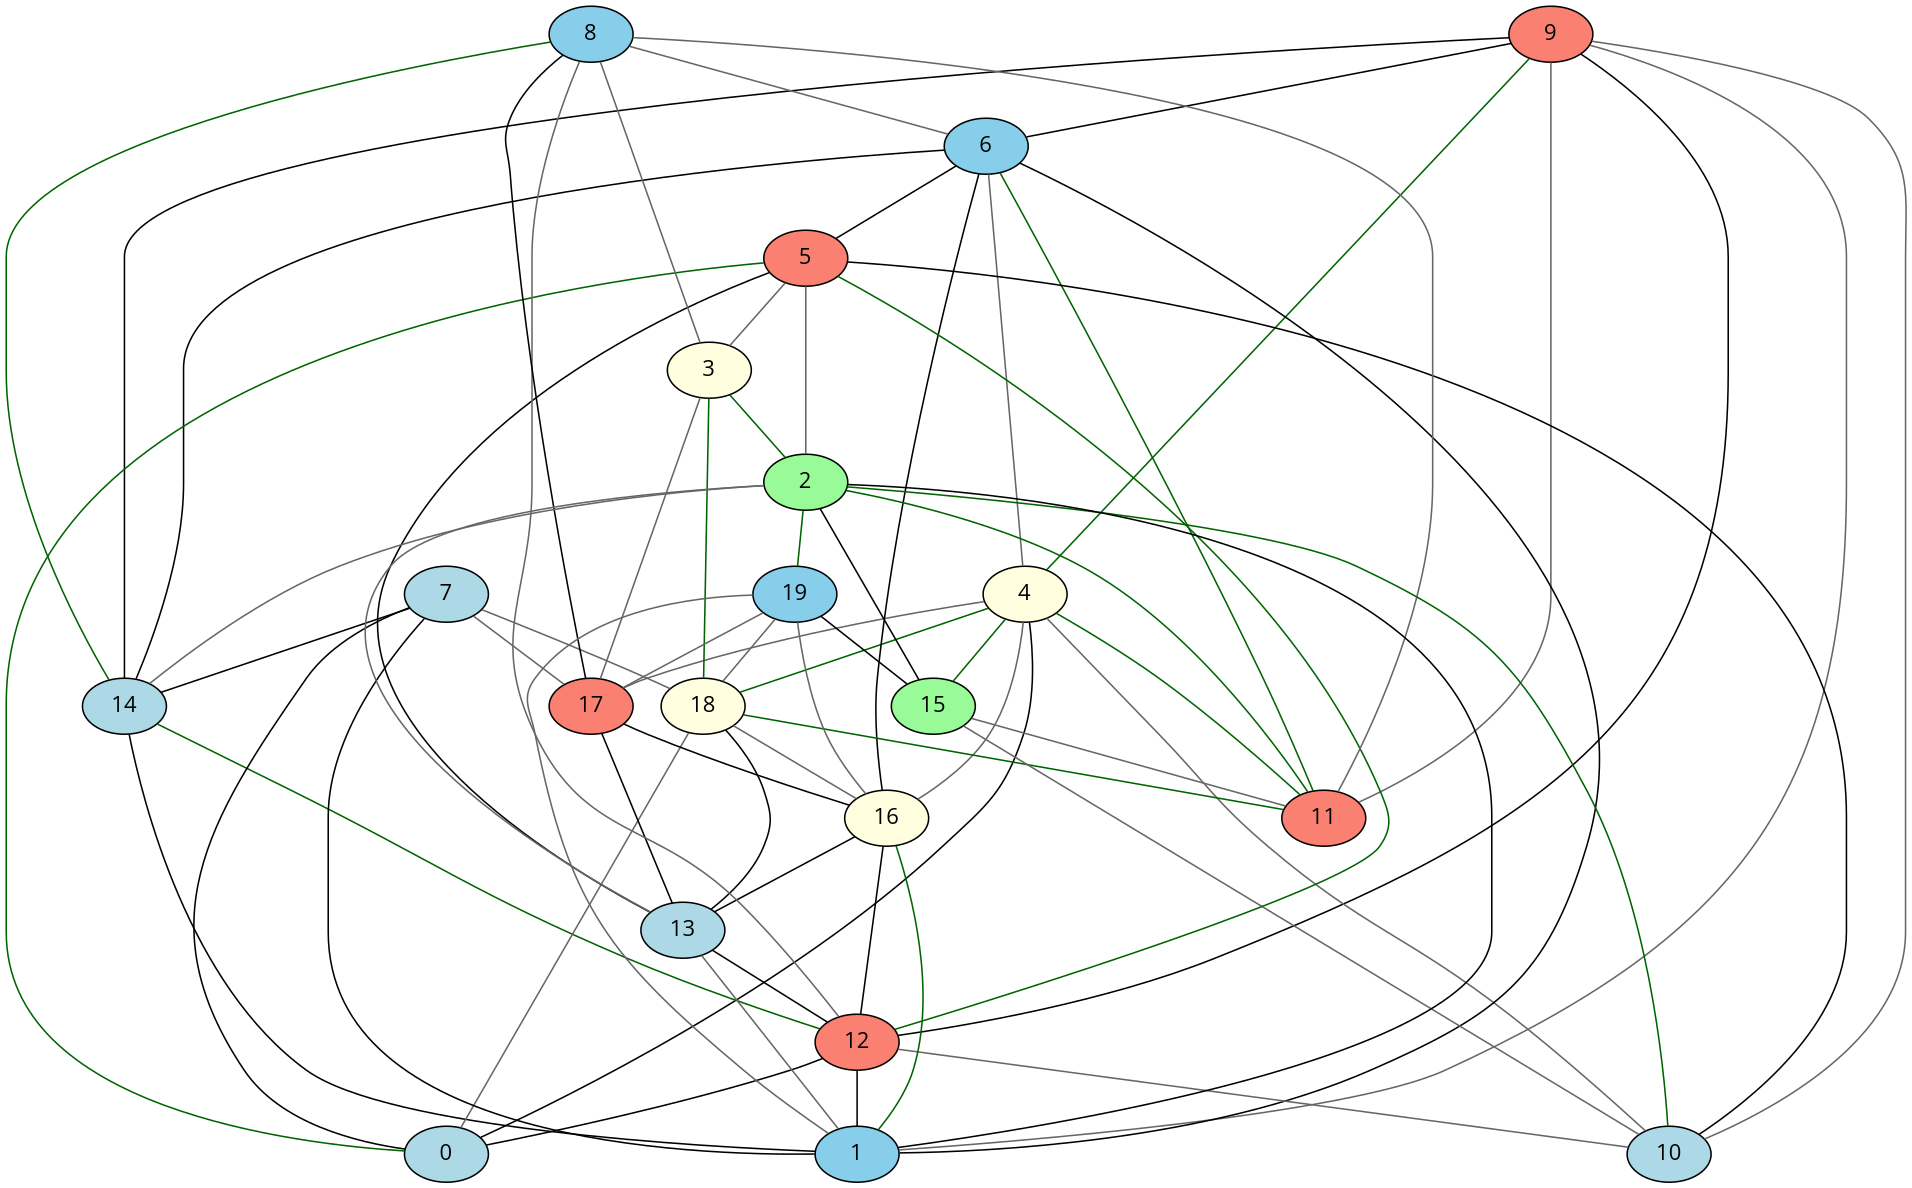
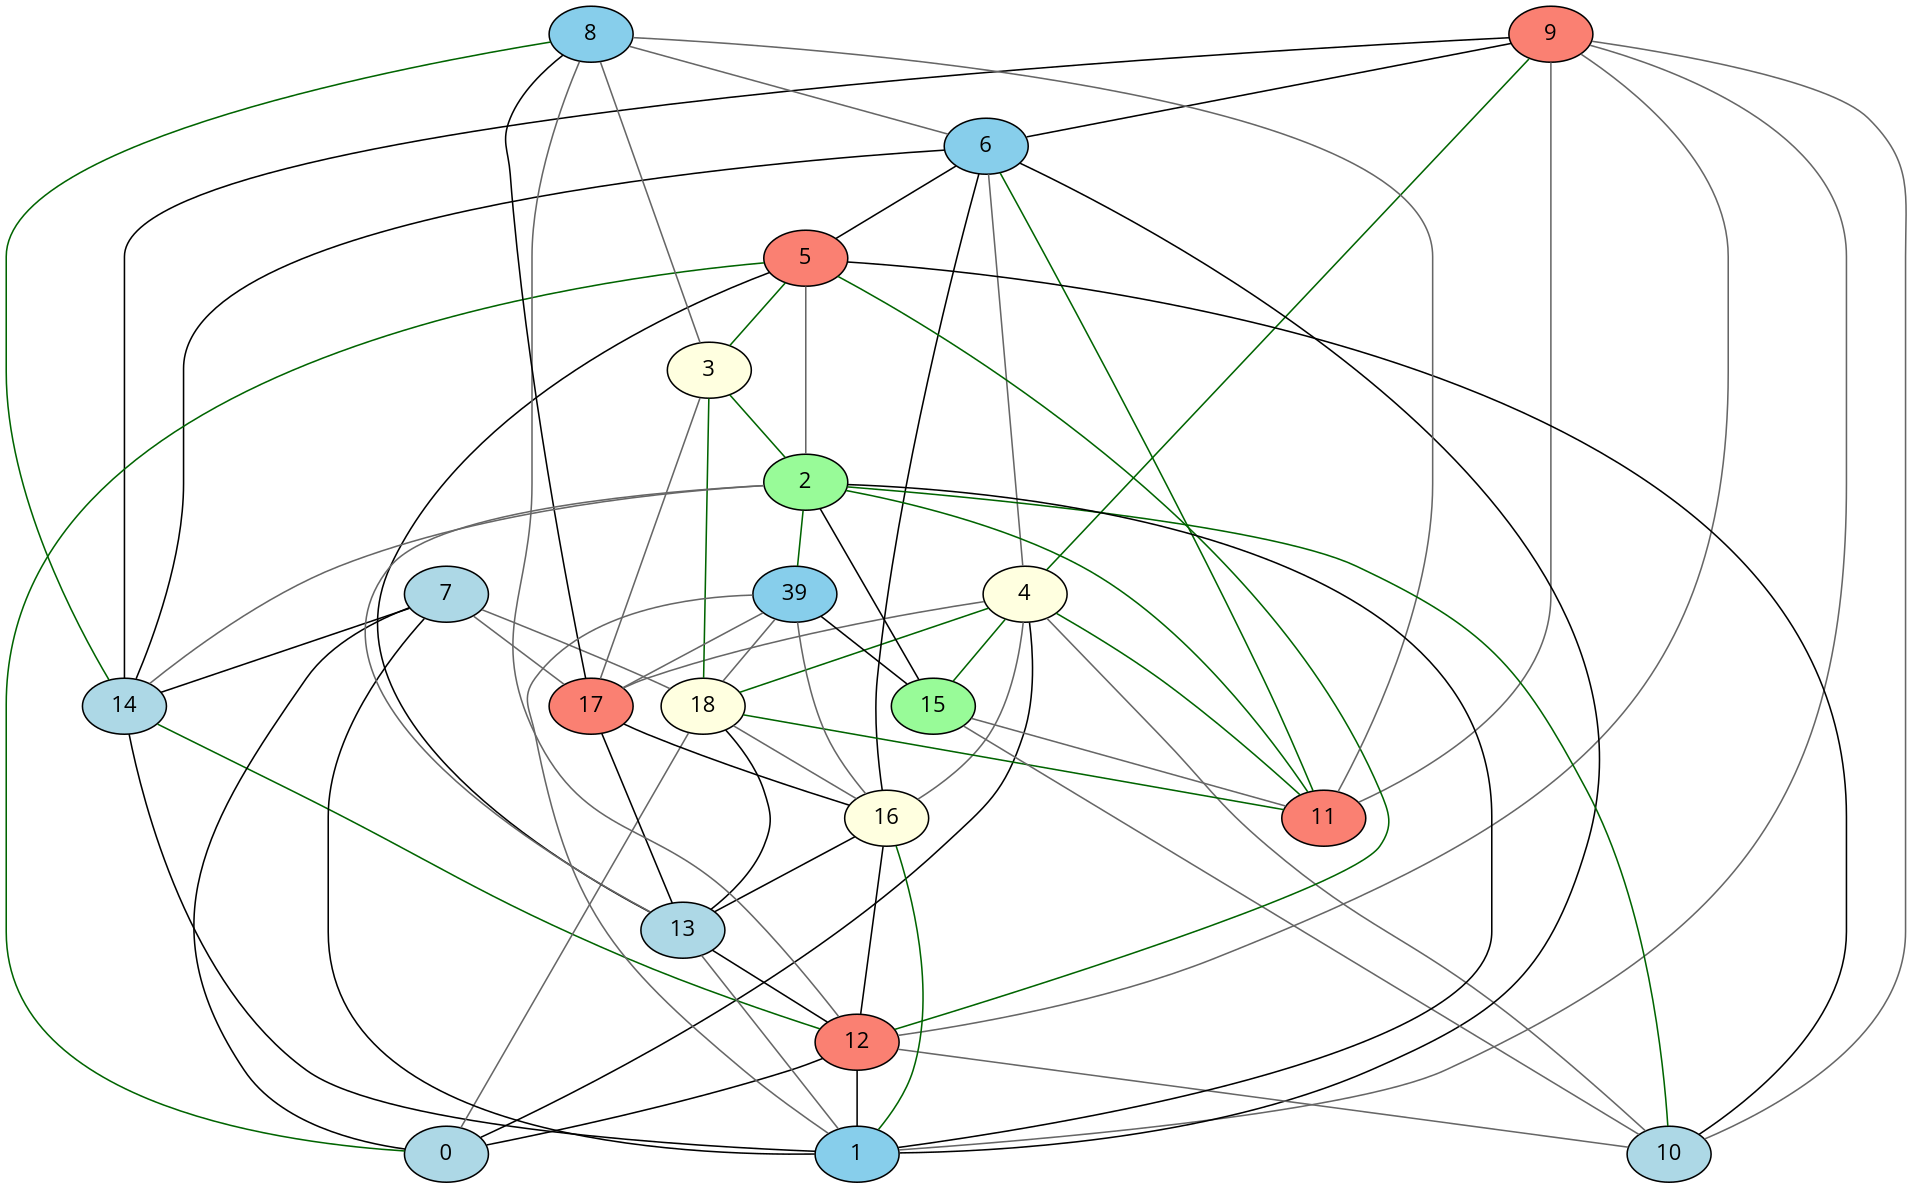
edge "5" -- "3": color gray40 -> darkgreen
node "19": label "19" -> "39"
edge "9" -- "12": color black -> gray40
